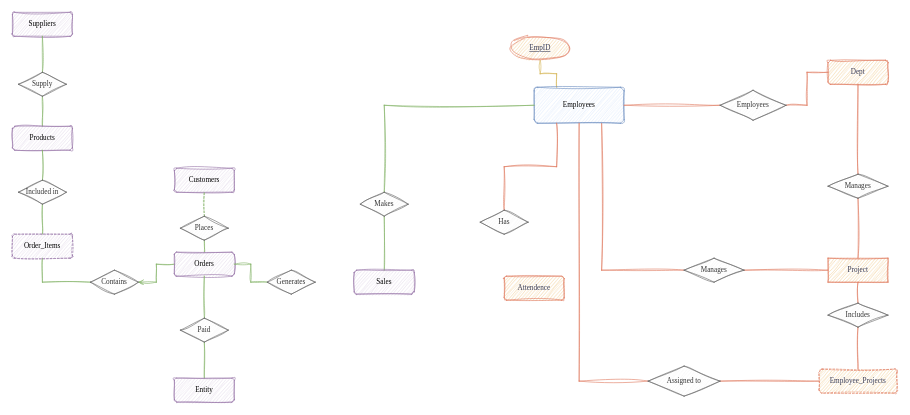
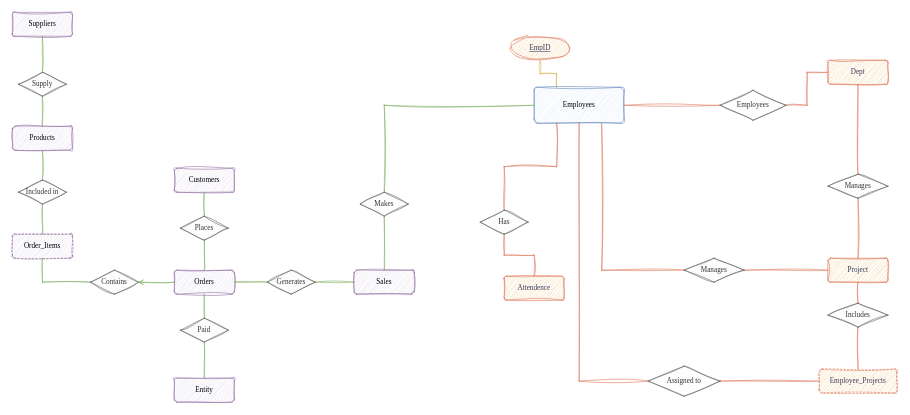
edge "Customers" -- "Places": style dashed -> solid
edge "Has" -- "Attendence": added
node "Orders": moved (204, 264) -> (204, 282)
node "Project": shape rectangle -> rounded rectangle
edge "Generates" -- "Sales": added
